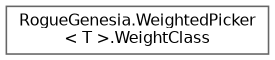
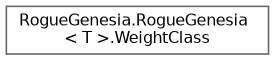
node "RogueGenesia.WeightedPicker < T >.WeightClass": label "RogueGenesia.WeightedPicker < T >.WeightClass" -> "RogueGenesia.RogueGenesia < T >.WeightClass"
